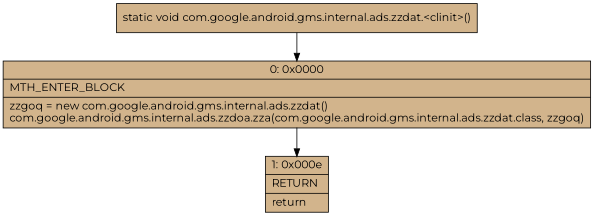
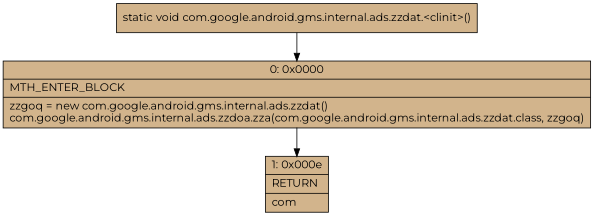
node "1: 0x000e": text "return" -> "com"
